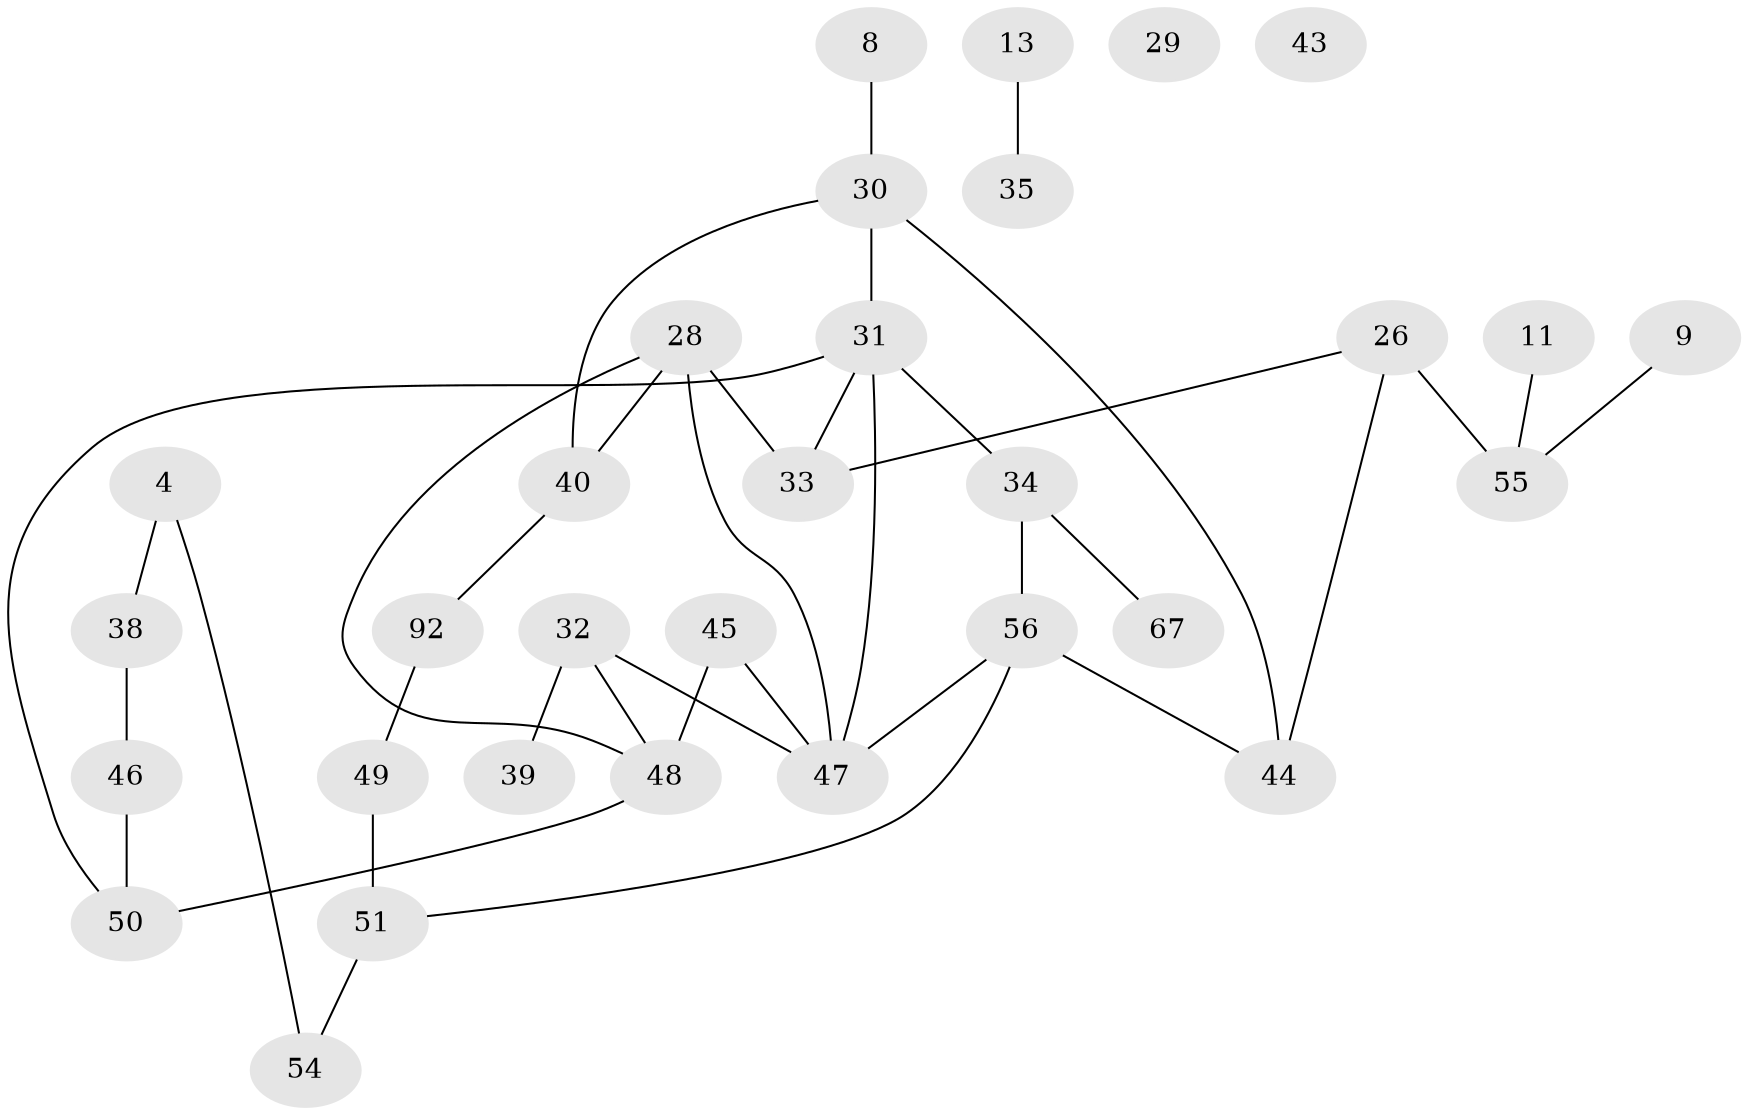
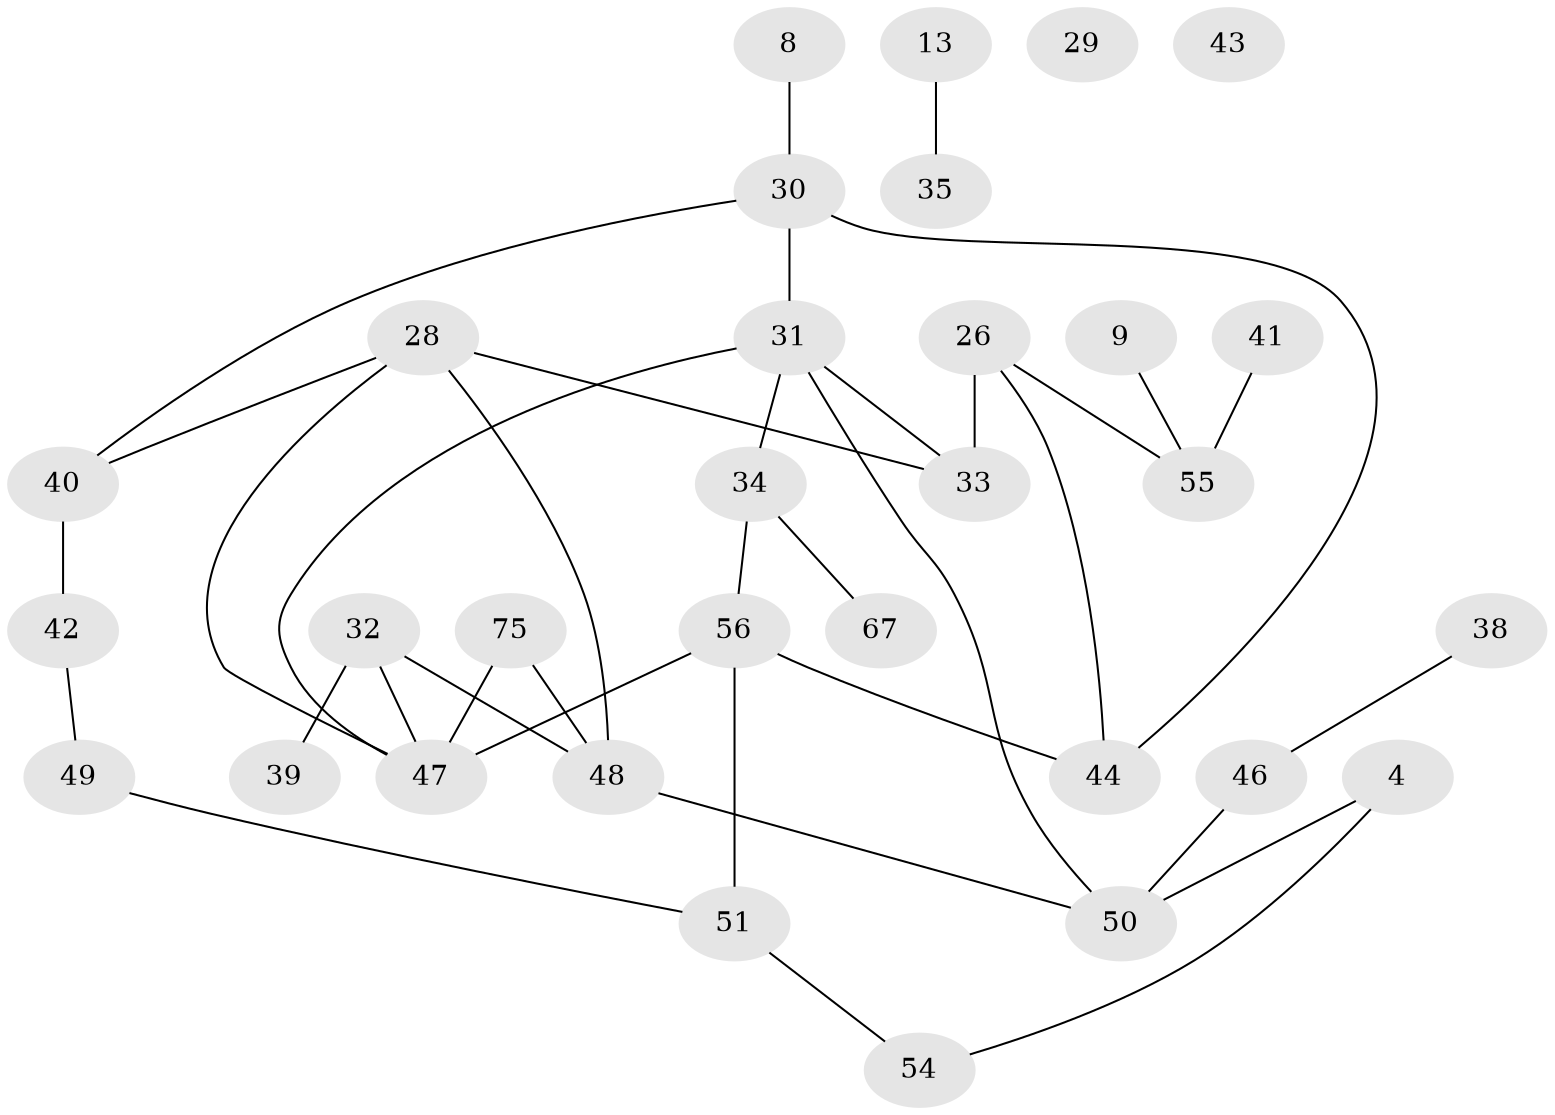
node "11": label "11" -> "41"
edge "4" -- "38": now "4" -- "50"
node "92": label "92" -> "42"
node "45": label "45" -> "75"
